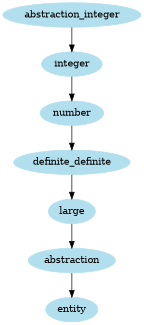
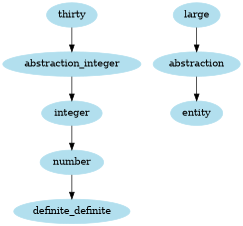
node "thirty": added
edge "definite_definite" -> "large": removed
